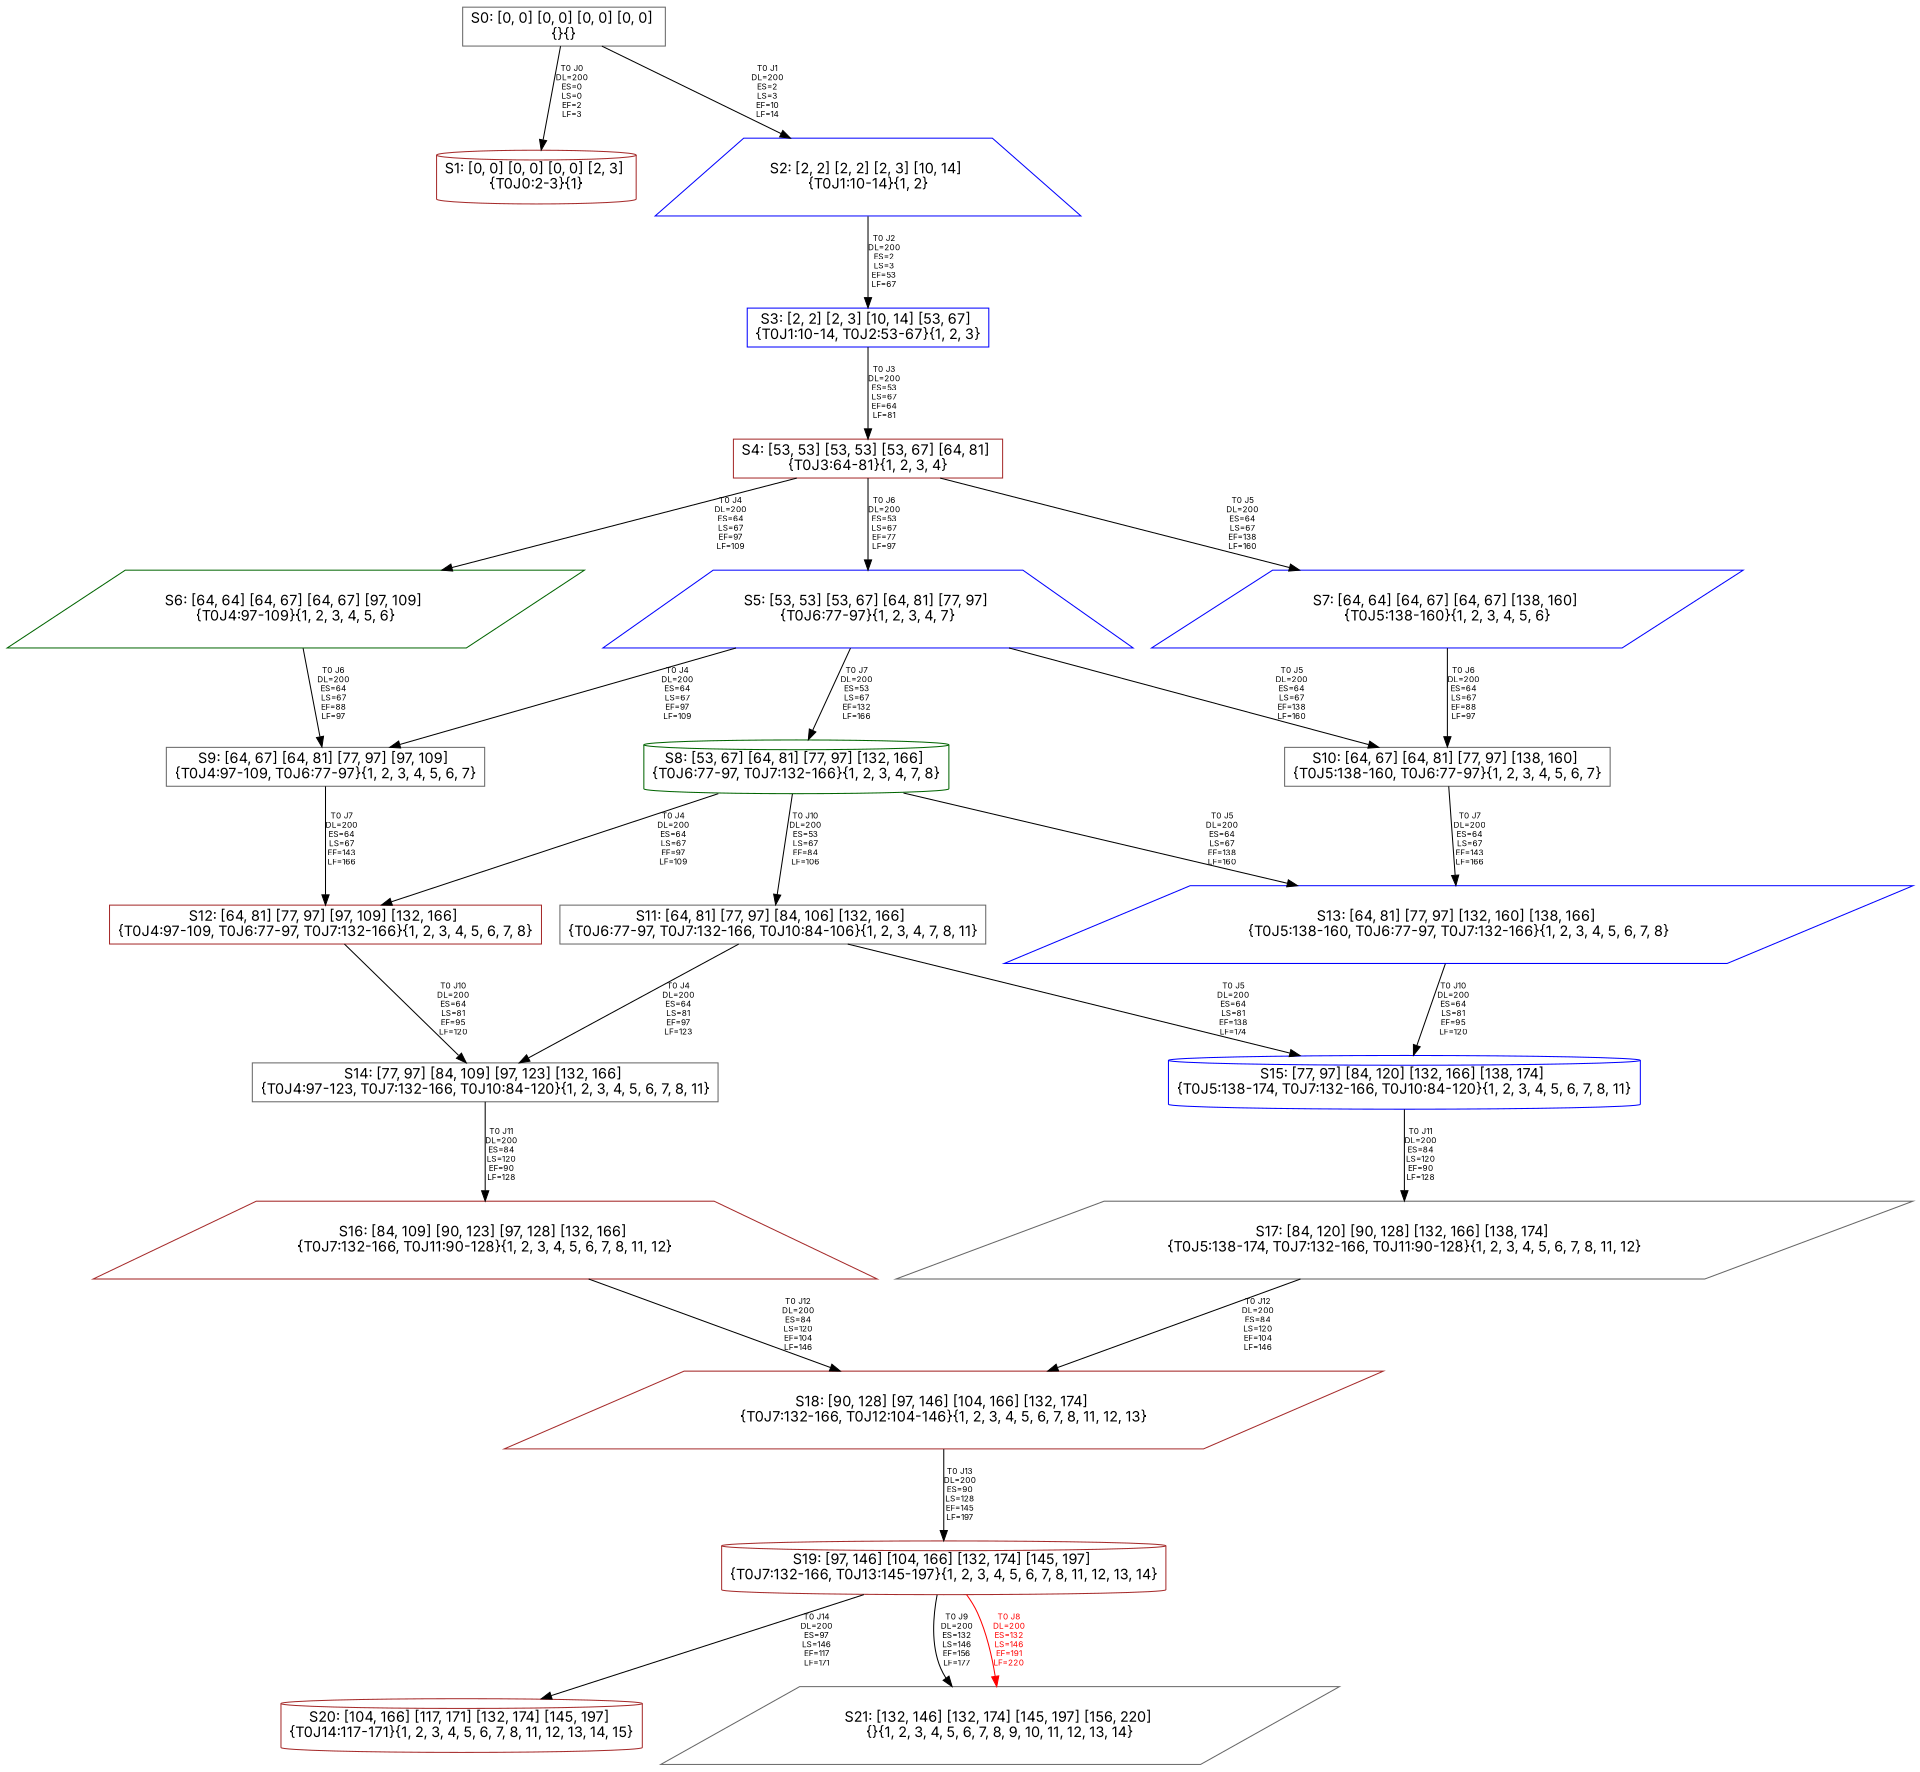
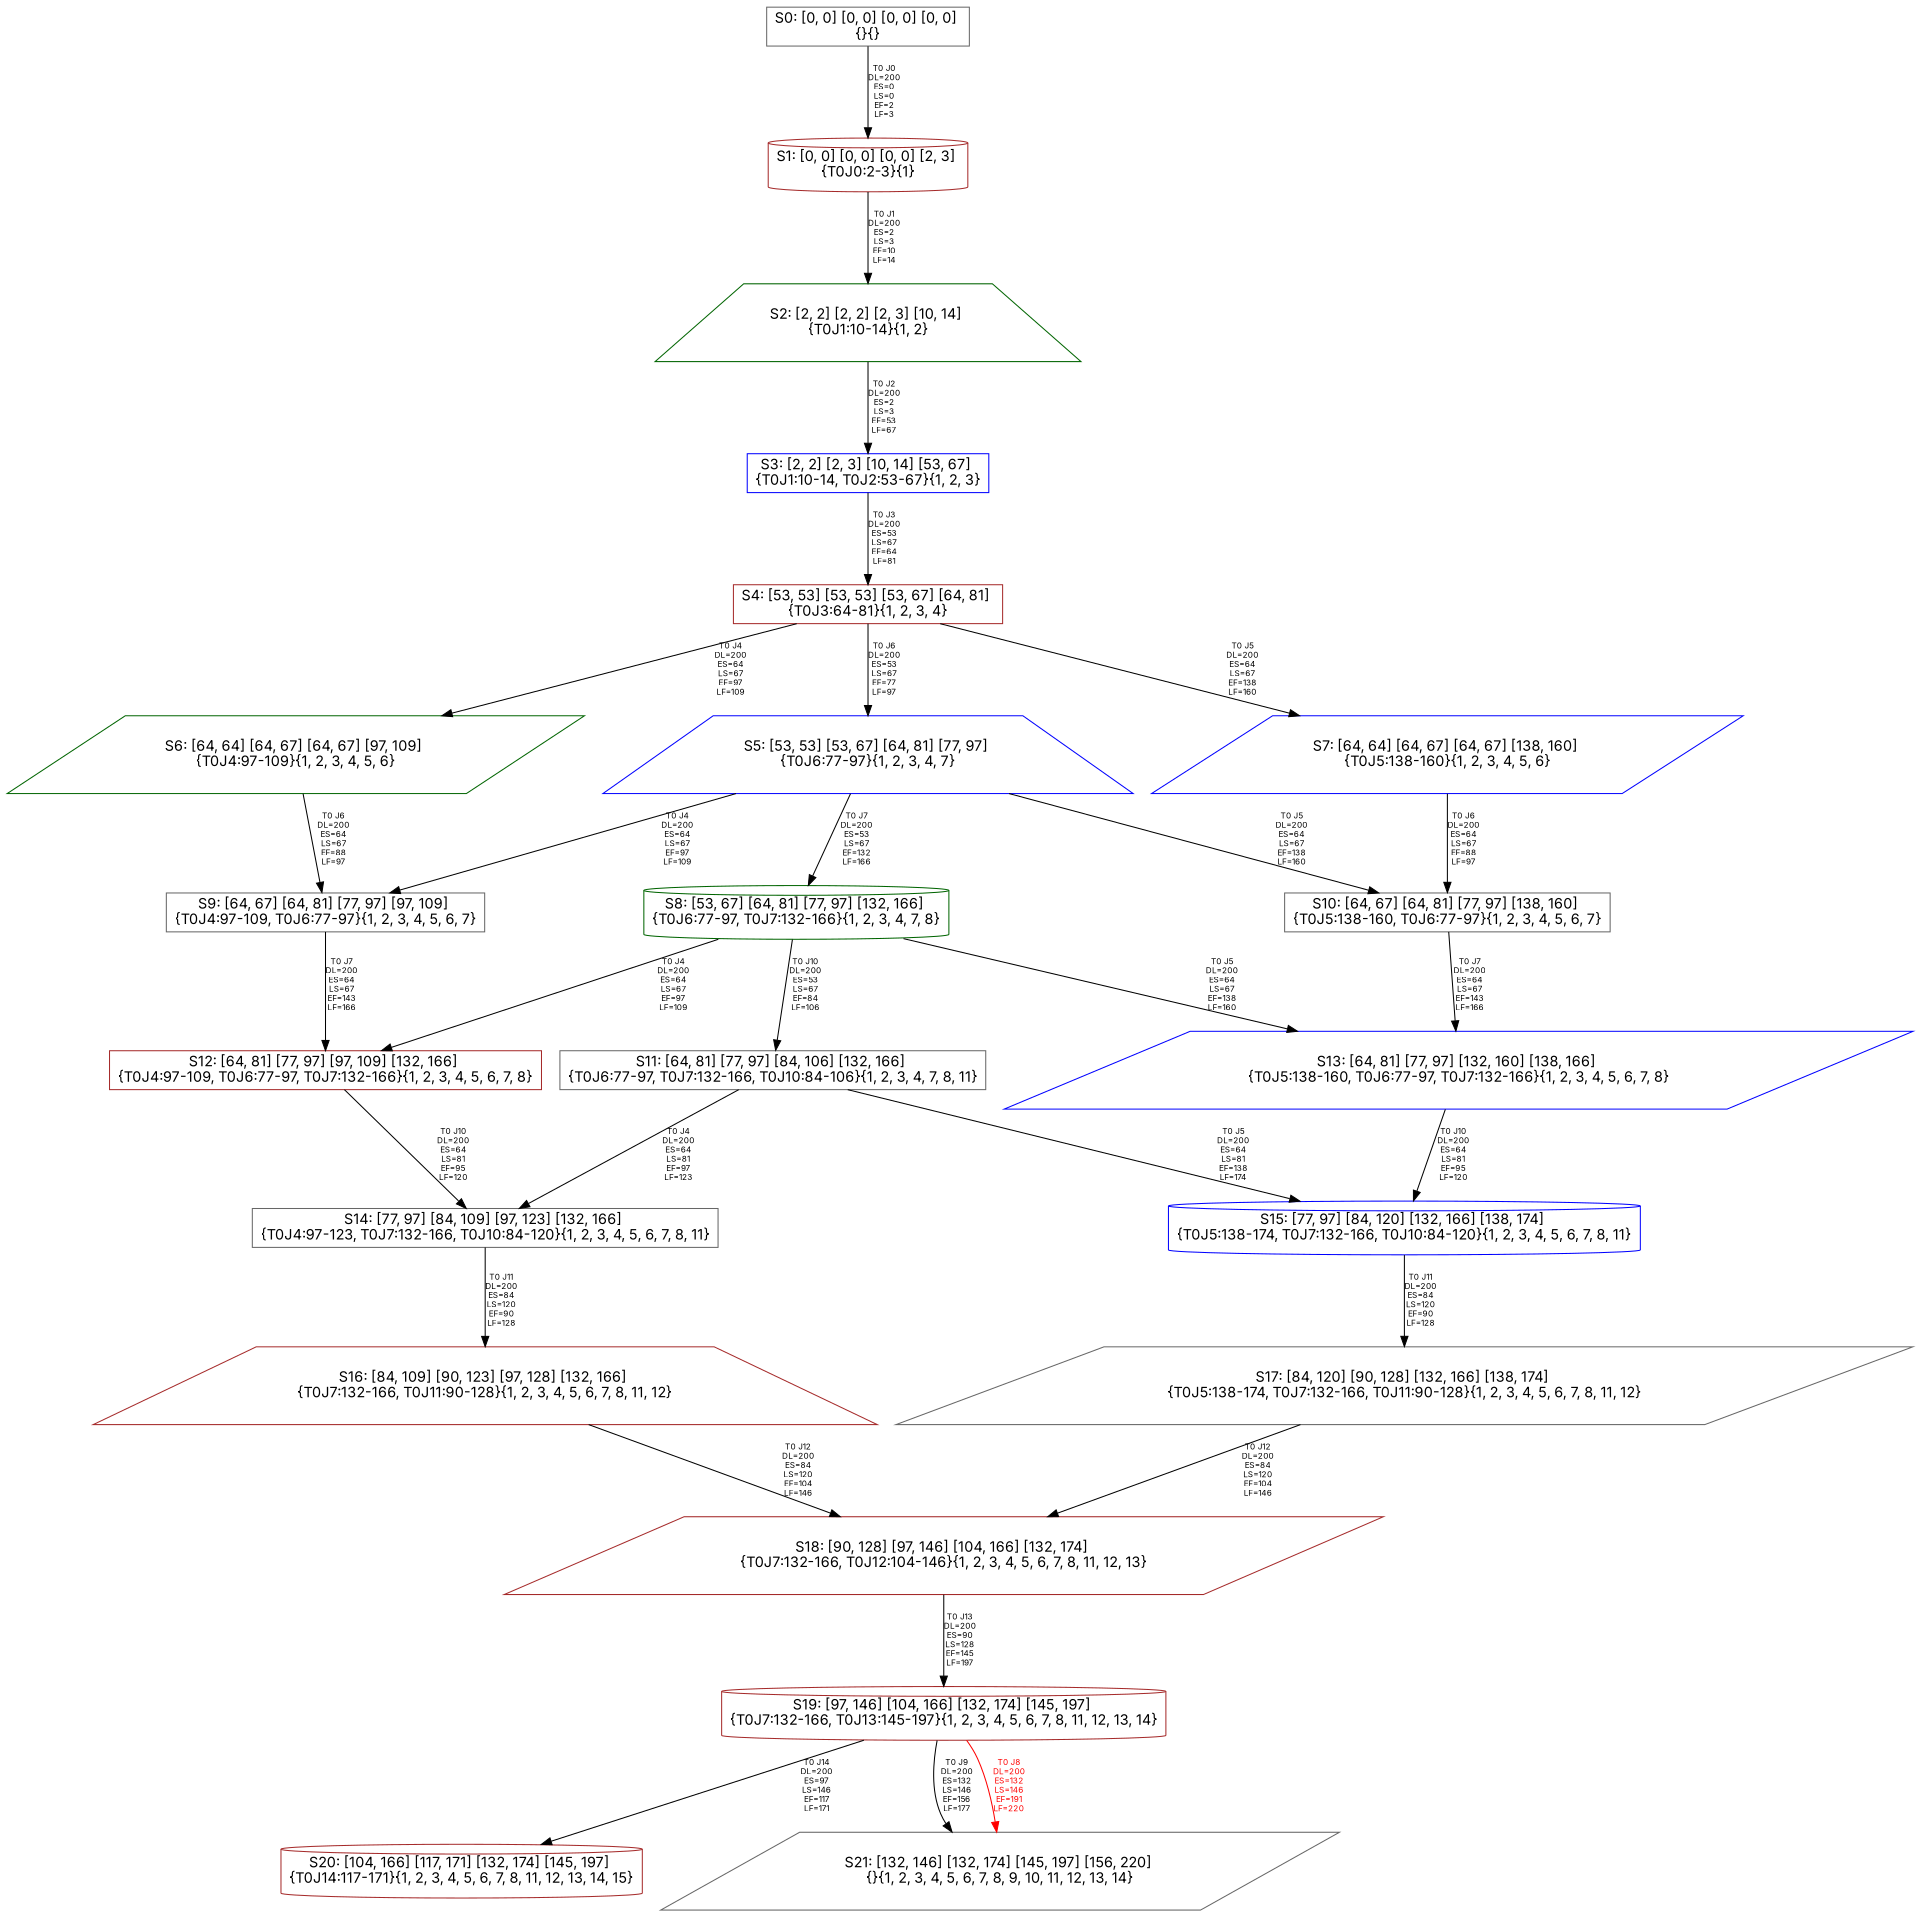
edge "S0: [0, 0] [0, 0] [0, 0] [0, 0] {}{}" -> "S2: [2, 2] [2, 2] [2, 3] [10, 14] {T0J1:10-14}{1, 2}": now "S1: [0, 0] [0, 0] [0, 0] [2, 3] {T0J0:2-3}{1}" -> "S2: [2, 2] [2, 2] [2, 3] [10, 14] {T0J1:10-14}{1, 2}"
node "S2: [2, 2] [2, 2] [2, 3] [10, 14] {T0J1:10-14}{1, 2}": color blue -> darkgreen
